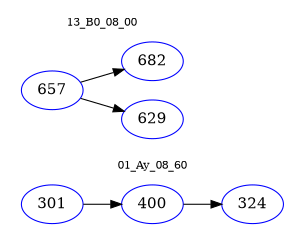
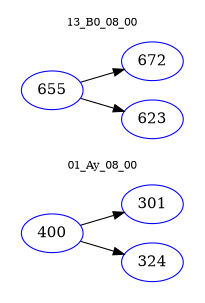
node "682": label "682" -> "672"
node "657": label "657" -> "655"
node "629": label "629" -> "623"
cluster "01_Ay_08_60": label "01_Ay_08_60" -> "01_Ay_08_00"
edge "301" -> "400": reversed
